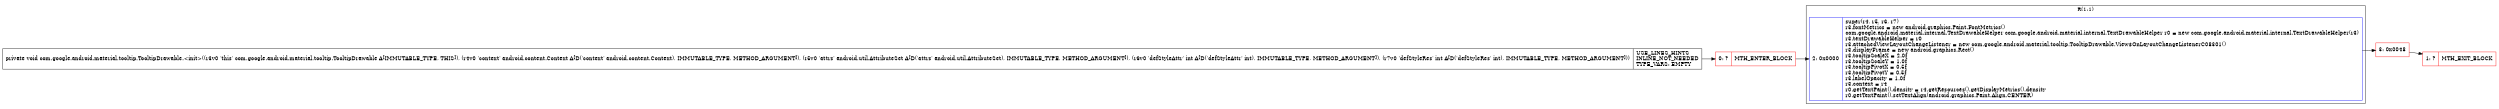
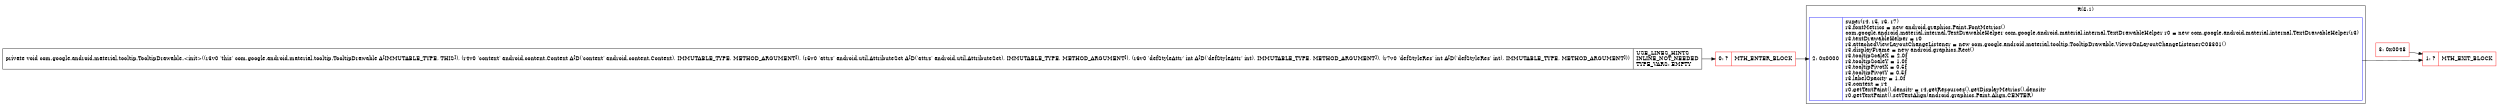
cluster "R(1:1)": label "R(1:1)" -> "R(5:1)"
edge "2: 0x0000" -> "3: 0x0048": now "2: 0x0000" -> "1: ?"
